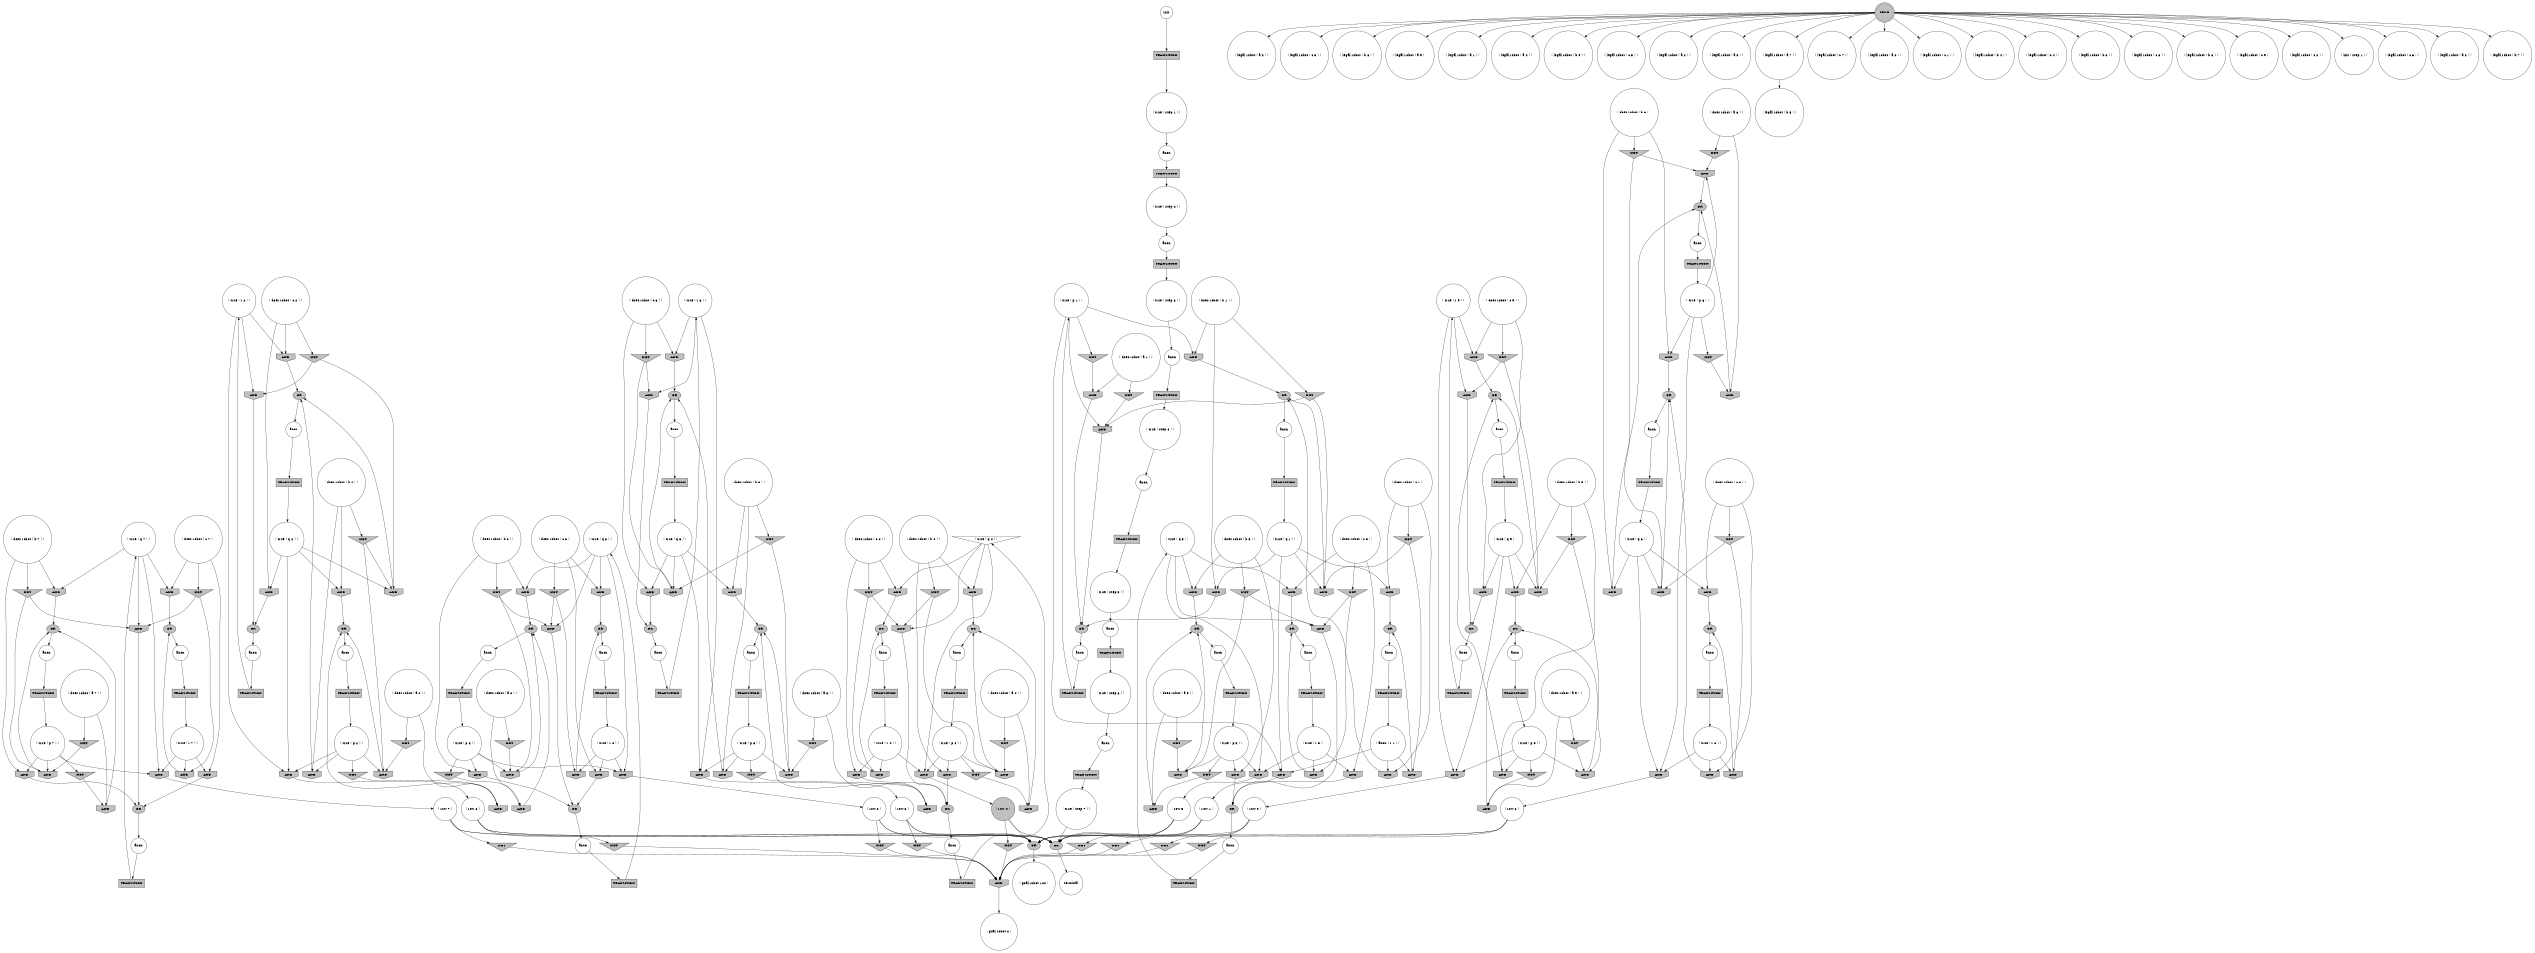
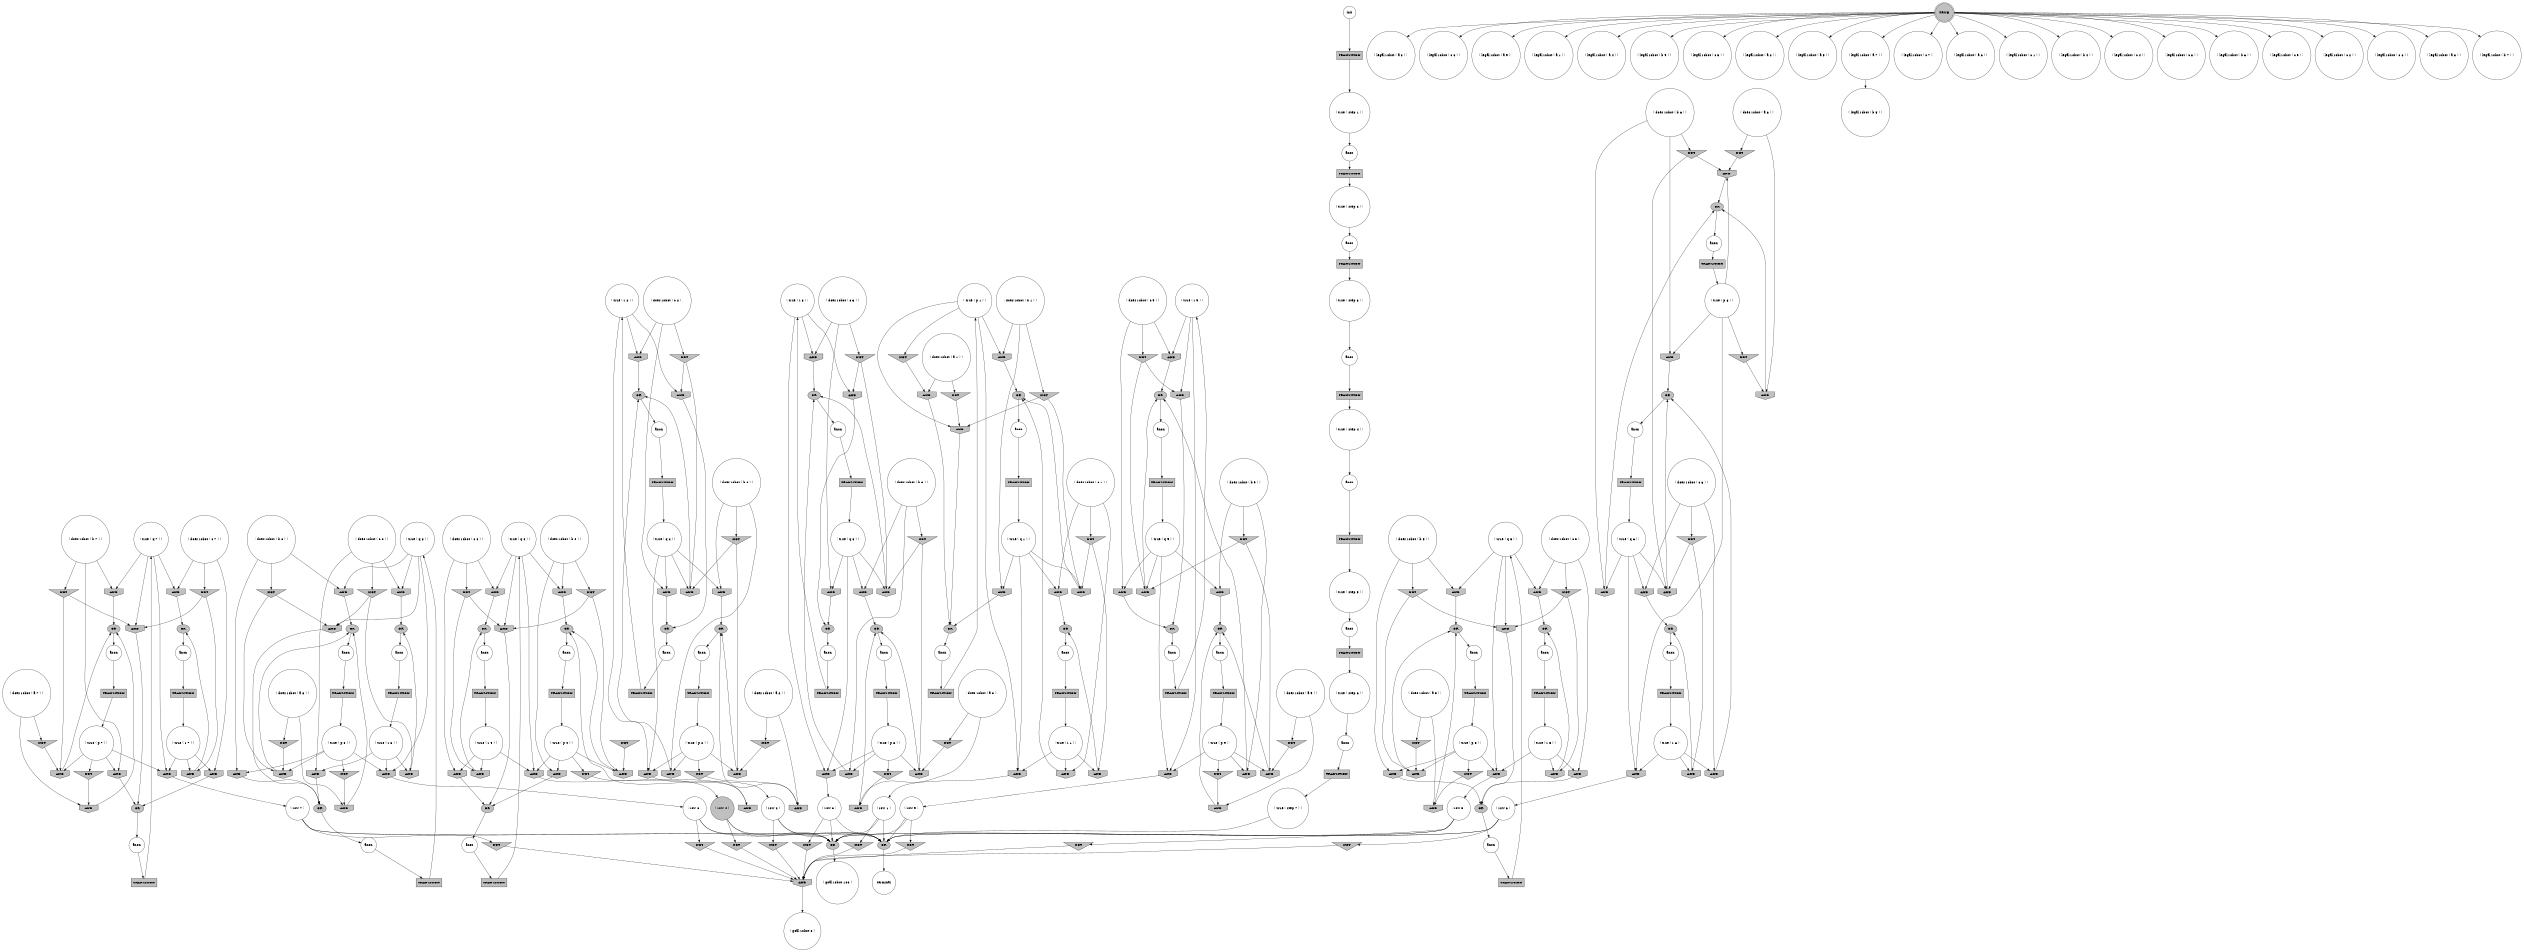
node "( legal robot ( b 8 ) )": removed
node "( legal robot ( b 3 ) )": removed
node "( init ( step 1 ) )": removed
node "( true ( q 4 ) )": shape invtriangle -> circle
node "( does robot ( a 4 ) )": removed
node "( anon ( r 1 ) )": label "( anon ( r 1 ) )" -> "( true ( r 1 ) )"
